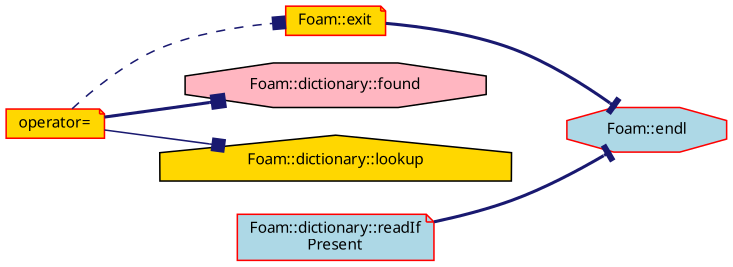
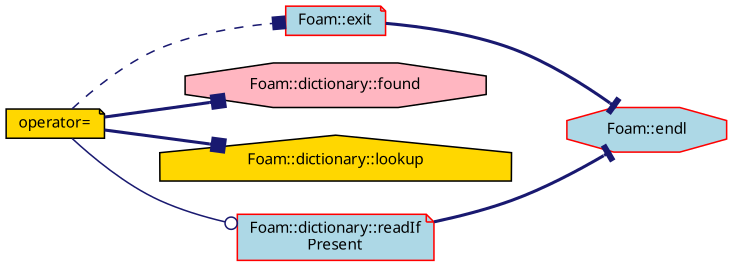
node "Foam::exit": fillcolor gold -> lightblue
node "operator=": color red -> black
edge "operator=" -> "Foam::dictionary::lookup": style solid -> bold
edge "operator=" -> "Foam::dictionary::readIf Present": added
